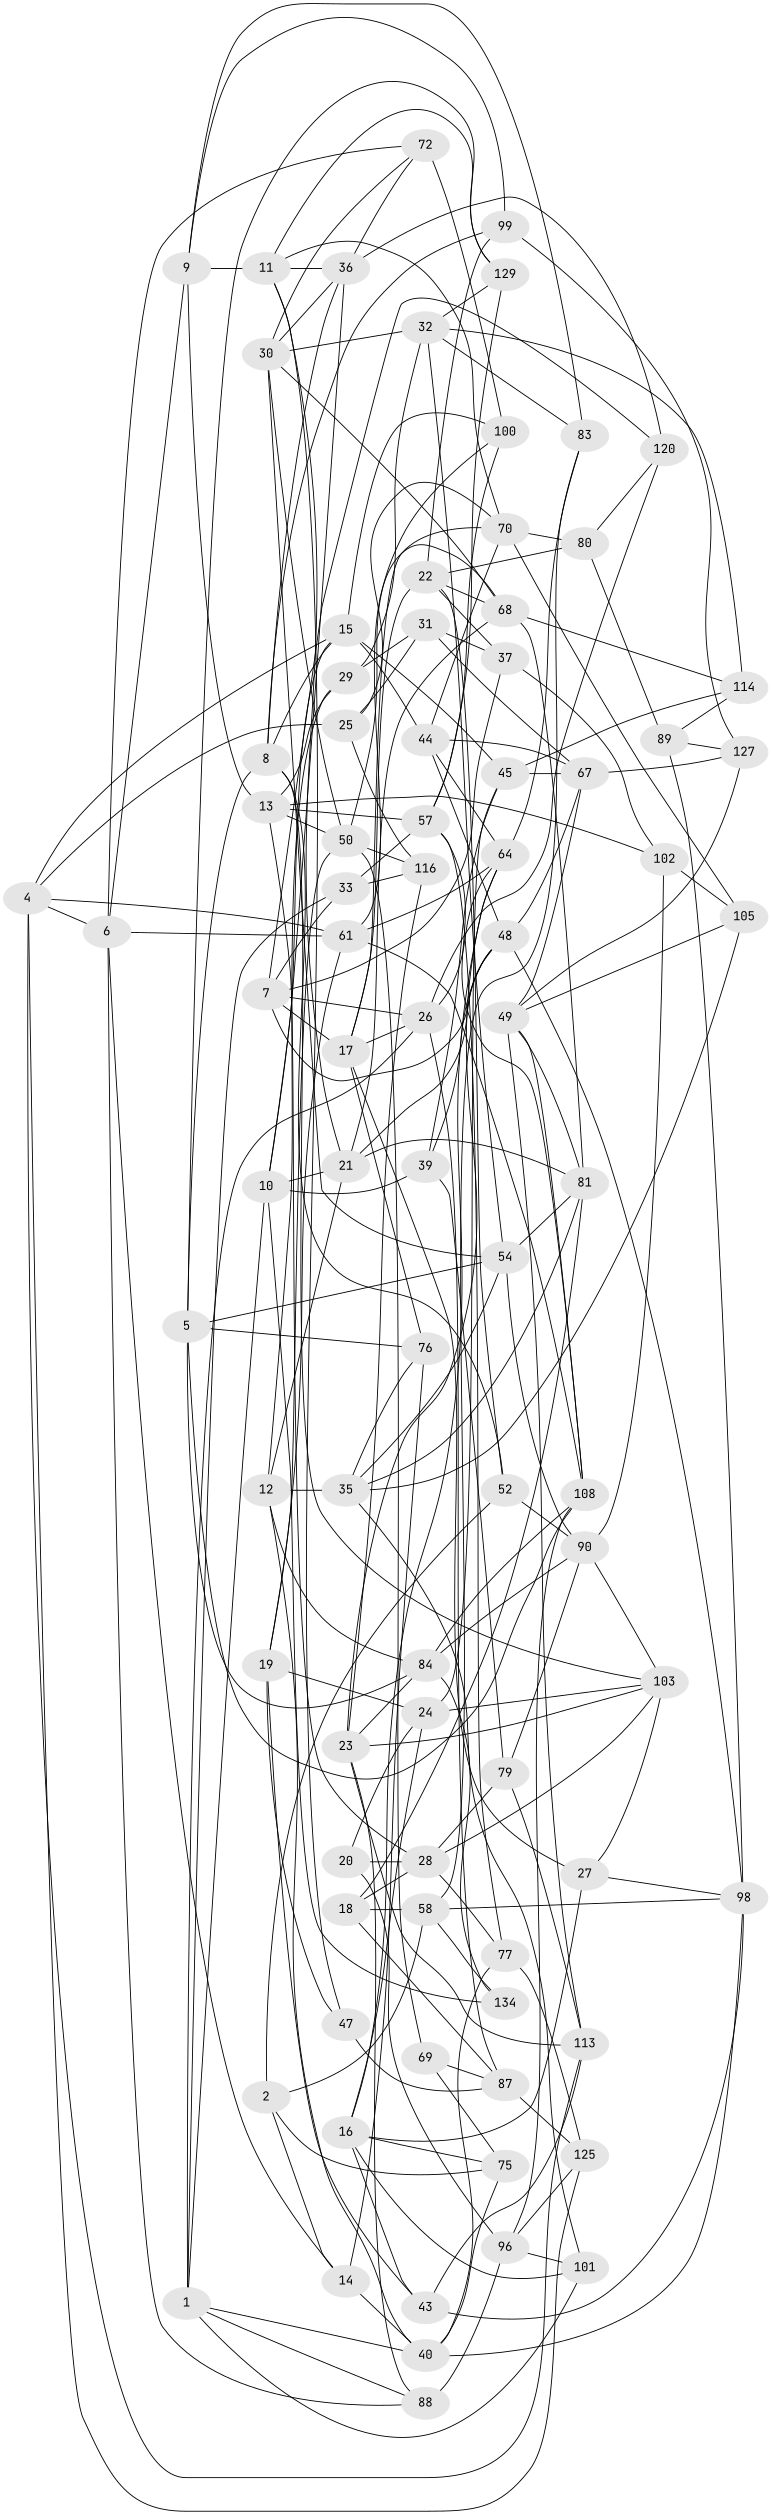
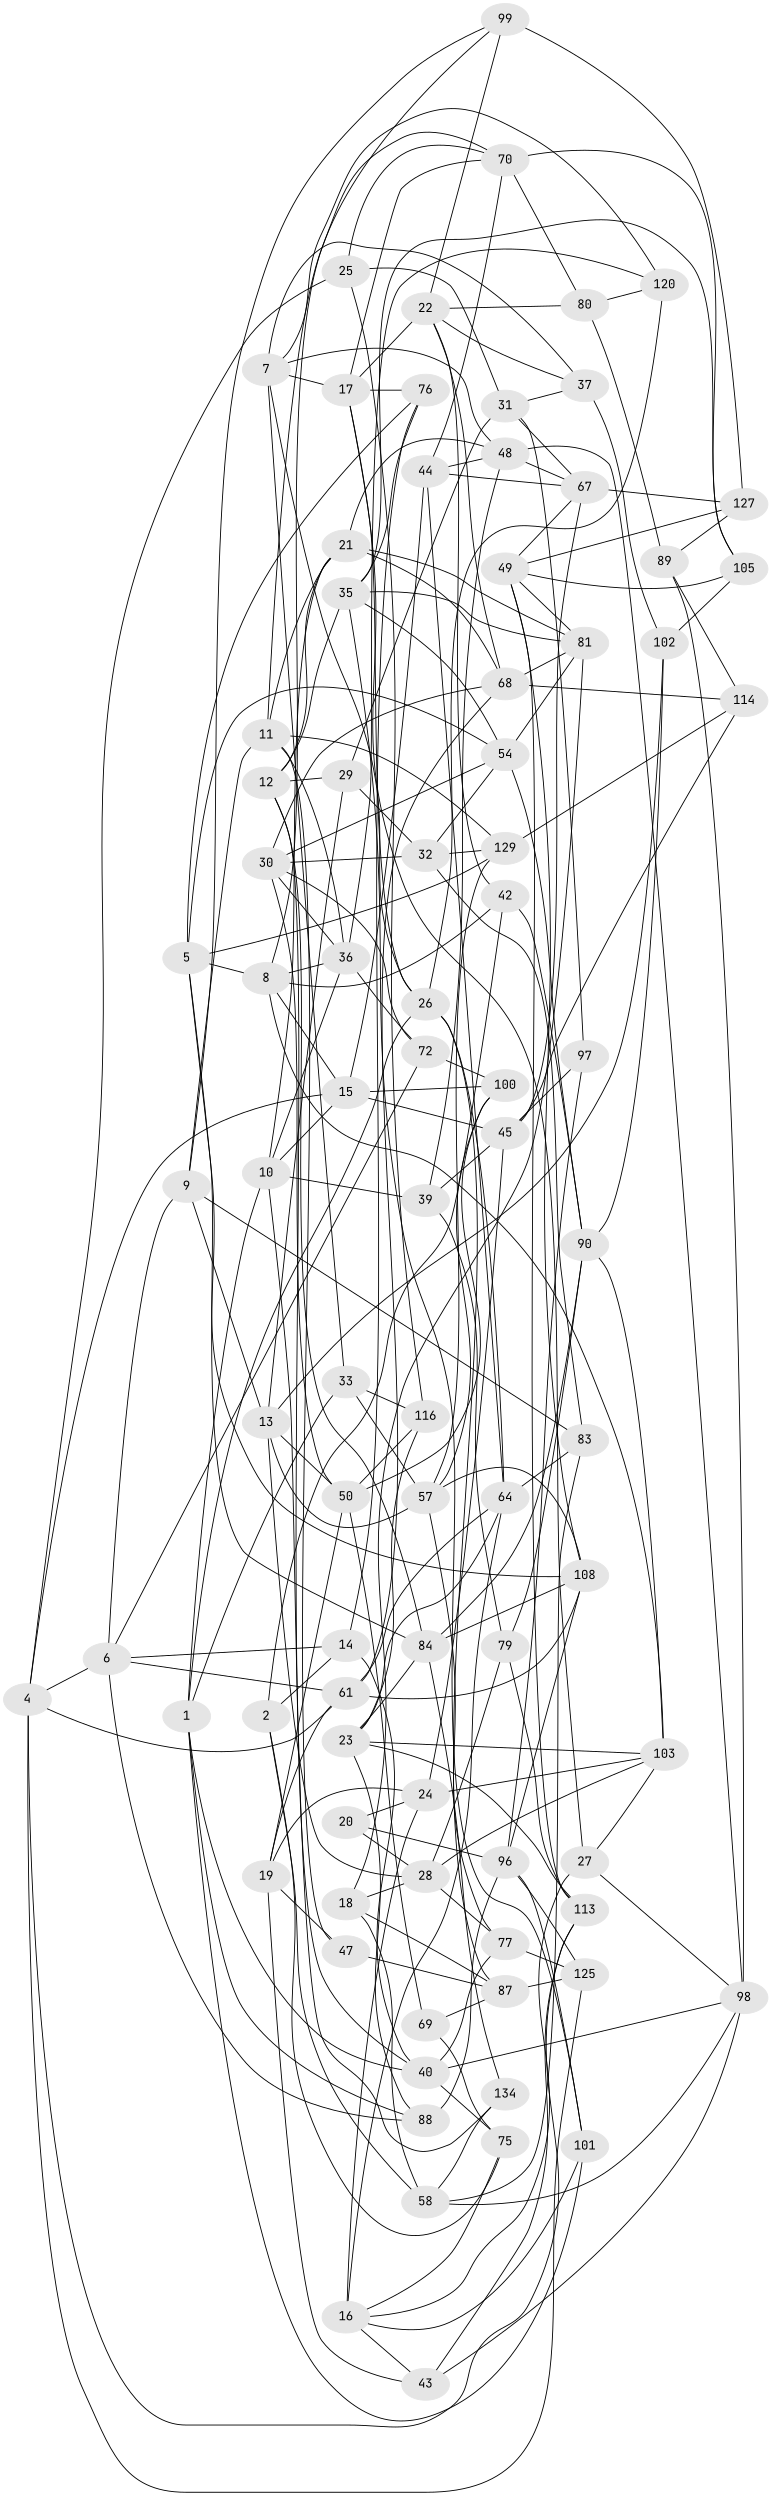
edge "32" -- "114": now "129" -- "114"
node "97": added
node "52": label "52" -> "42"
